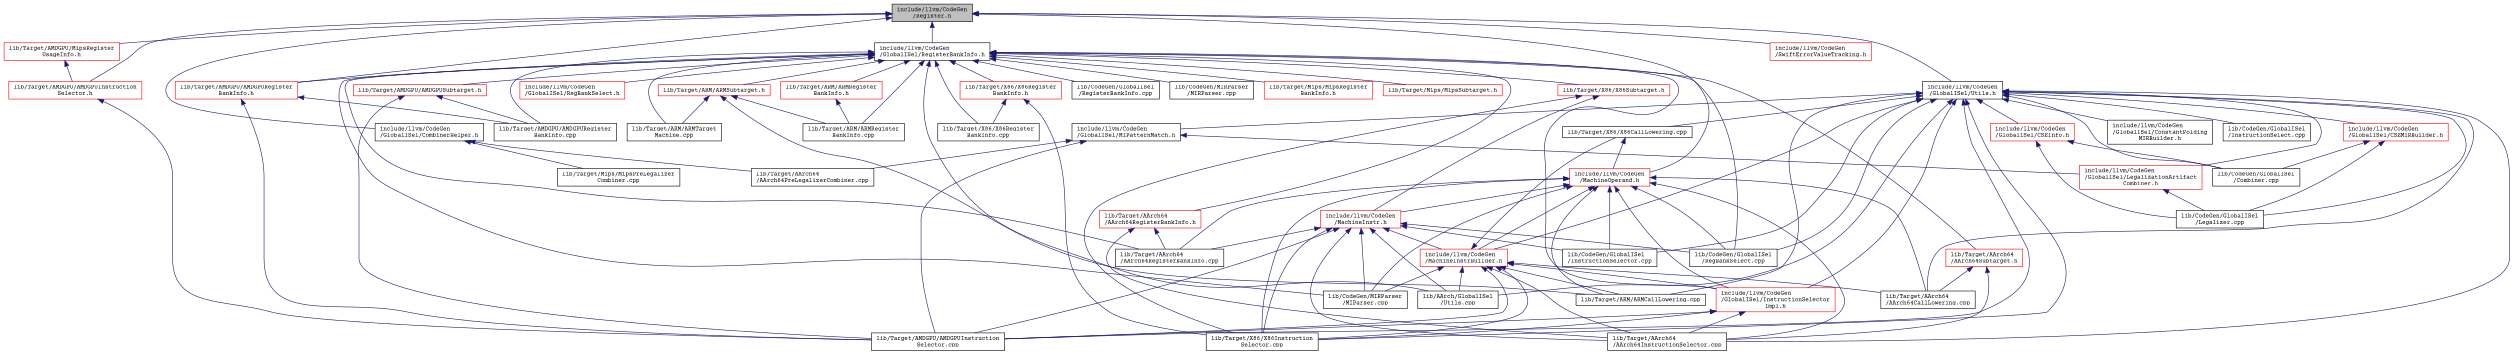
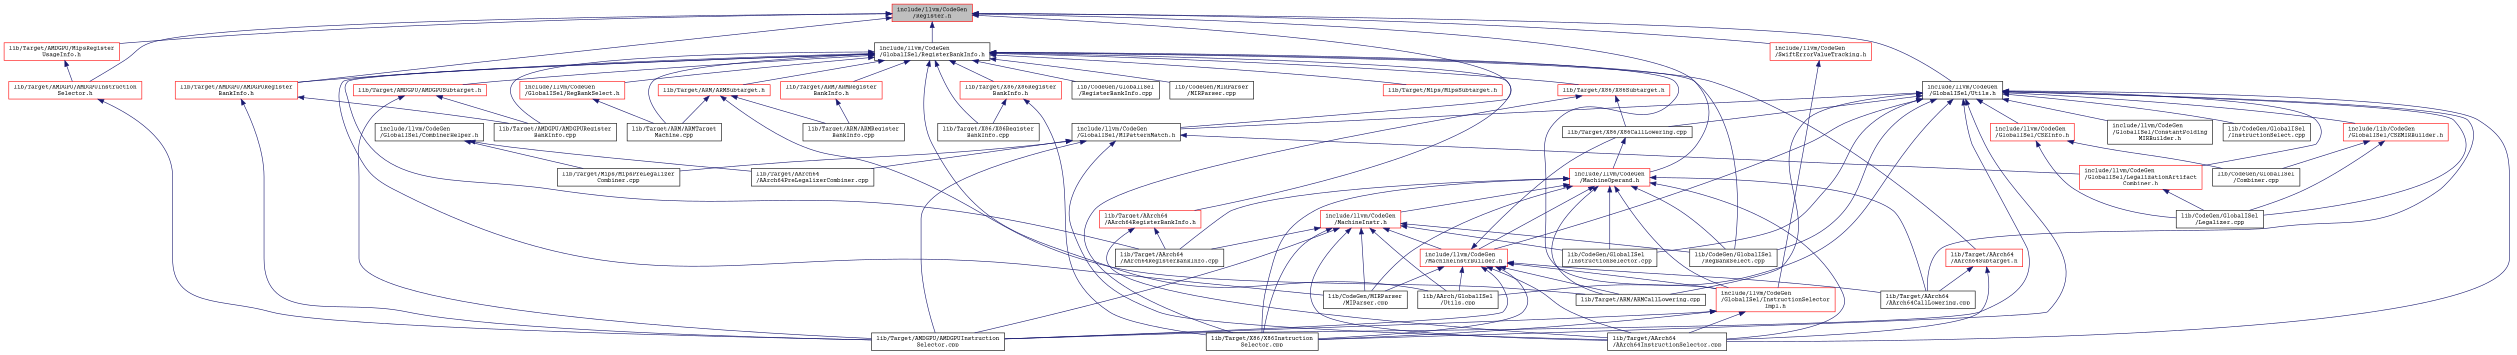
node "include/llvm/CodeGen /Register.h": color black -> red
edge "include/llvm/CodeGen /GlobalISel/CombinerHelper.h" -> "include/llvm/CodeGen /Register.h": now "include/llvm/CodeGen /GlobalISel/MIPatternMatch.h" -> "include/llvm/CodeGen /Register.h"
node "lib/Target/Mips/MipsRegister BankInfo.h": removed
edge "lib/Target/ARM/ARMRegister BankInfo.cpp" -> "include/llvm/CodeGen /GlobalISel/RegisterBankInfo.h": removed
edge "lib/Target/ARM/ARMTarget Machine.cpp" -> "include/llvm/CodeGen /GlobalISel/RegBankSelect.h": added
node "include/llvm/CodeGen /GlobalISel/CSEMIRBuilder.h": label "include/llvm/CodeGen /GlobalISel/CSEMIRBuilder.h" -> "include/lib/CodeGen /GlobalISel/CSEMIRBuilder.h"
edge "lib/CodeGen/GlobalISel /Combiner.cpp" -> "include/llvm/CodeGen /GlobalISel/Utils.h": removed
edge "include/llvm/CodeGen /MachineInstr.h" -> "lib/Target/X86/X86Subtarget.h": now "lib/Target/X86/X86CallLowering.cpp" -> "lib/Target/X86/X86Subtarget.h"
edge "lib/Target/Mips/MipsPreLegalizer Combiner.cpp" -> "include/llvm/CodeGen /GlobalISel/MIPatternMatch.h": added
edge "include/llvm/CodeGen /GlobalISel/InstructionSelector Impl.h" -> "include/llvm/CodeGen /GlobalISel/Utils.h": now "include/llvm/CodeGen /GlobalISel/InstructionSelector Impl.h" -> "include/llvm/CodeGen /SwiftErrorValueTracking.h"
edge "lib/Target/AArch64 /AArch64InstructionSelector.cpp" -> "include/llvm/CodeGen /GlobalISel/MIPatternMatch.h": added
